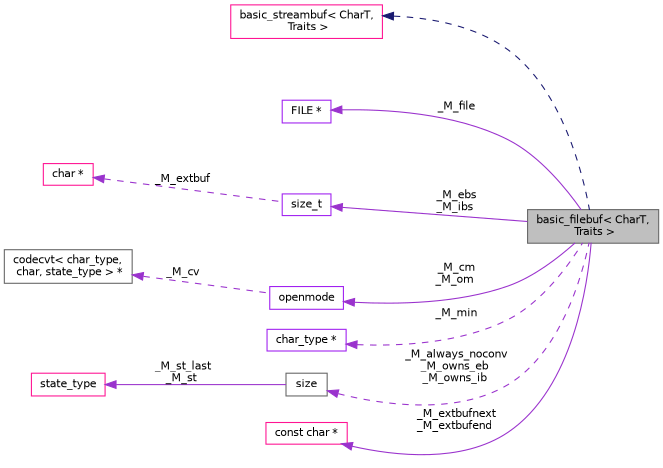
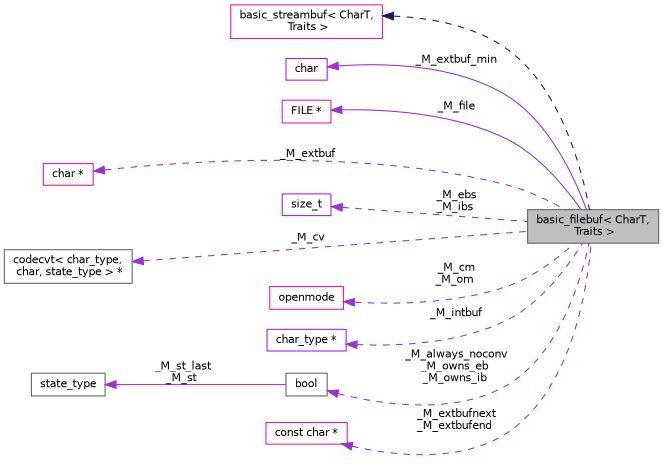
node "char": added
node "FILE *": color purple -> deeppink
edge "size_t" -> "char *": now "basic_filebuf< CharT, Traits >" -> "char *"
edge "basic_filebuf< CharT, Traits >" -> "size_t": style solid -> dashed
edge "openmode" -> "codecvt< char_type, char, state_type > *": now "basic_filebuf< CharT, Traits >" -> "codecvt< char_type, char, state_type > *"
edge "basic_filebuf< CharT, Traits >" -> "openmode": style solid -> dashed
node "openmode": color purple -> deeppink
edge "basic_filebuf< CharT, Traits >" -> "char_type *": label " _M_min" -> " _M_intbuf"
node "state_type": color deeppink -> gray40
node "size": label "size" -> "bool"
edge "basic_filebuf< CharT, Traits >" -> "const char *": style solid -> dashed
